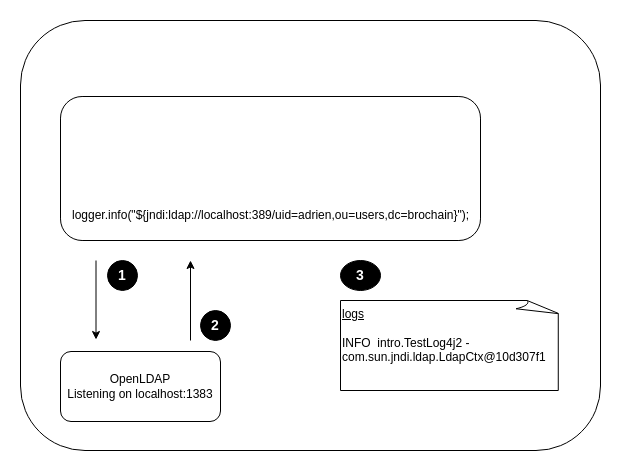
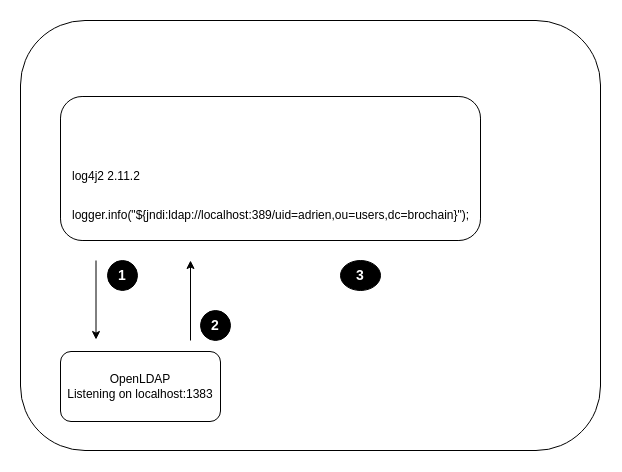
node "log4j2 2.11.2": added
node "logs INFO intro.TestLog4j2 - com.sun.jndi.ldap.LdapCtx@10d307f1": removed
